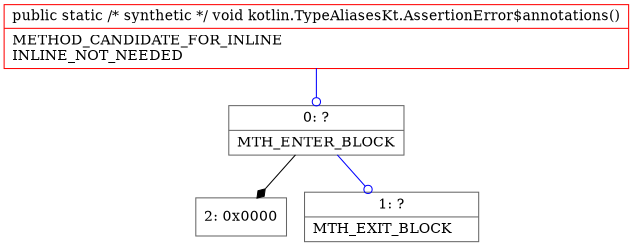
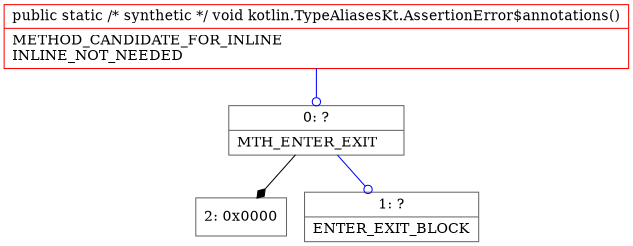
node "0: ?": text "MTH_ENTER_BLOCK" -> "MTH_ENTER_EXIT"
node "1: ?": text "MTH_EXIT_BLOCK" -> "ENTER_EXIT_BLOCK"
